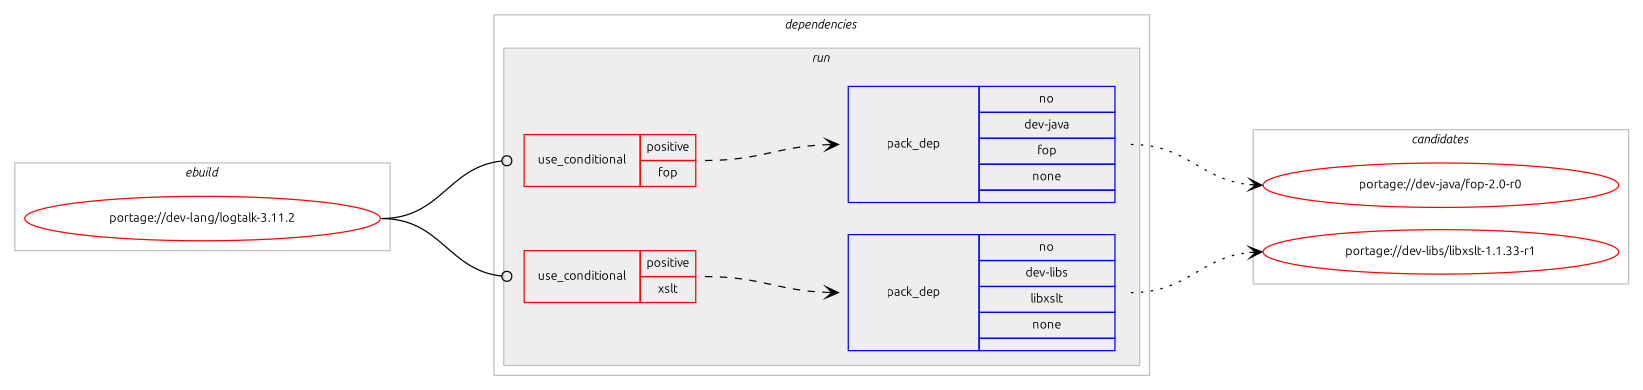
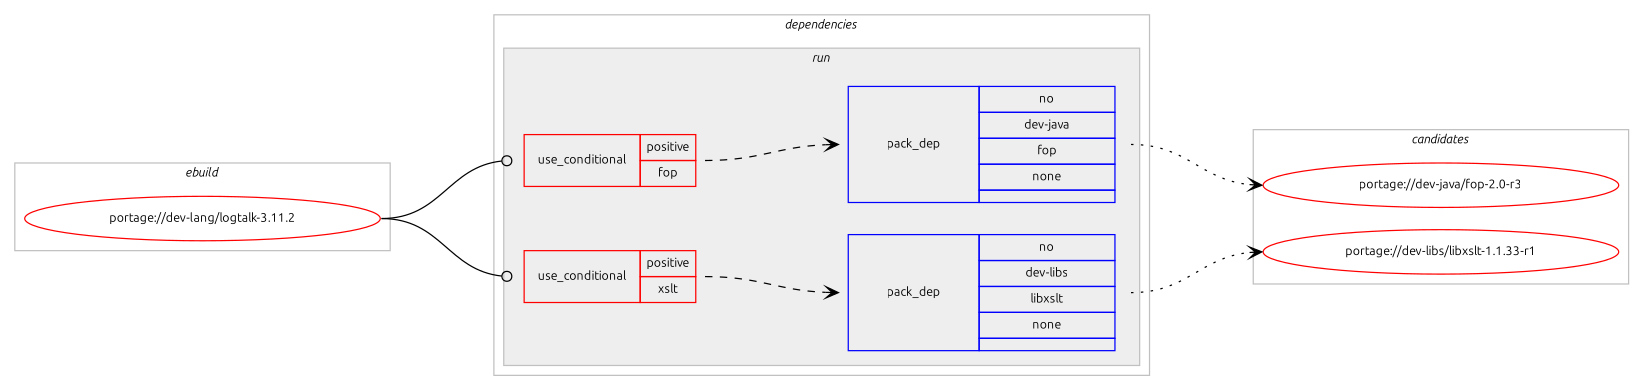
node "portage://dev-java/fop-2.0-r0": label "portage://dev-java/fop-2.0-r0" -> "portage://dev-java/fop-2.0-r3"
